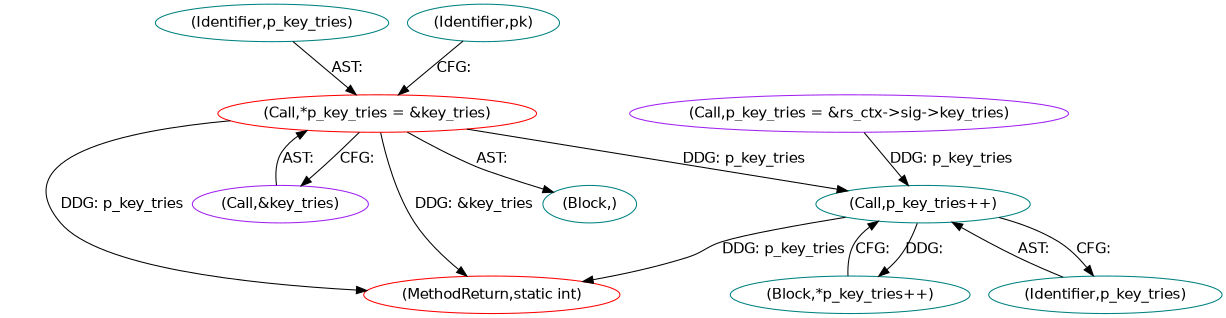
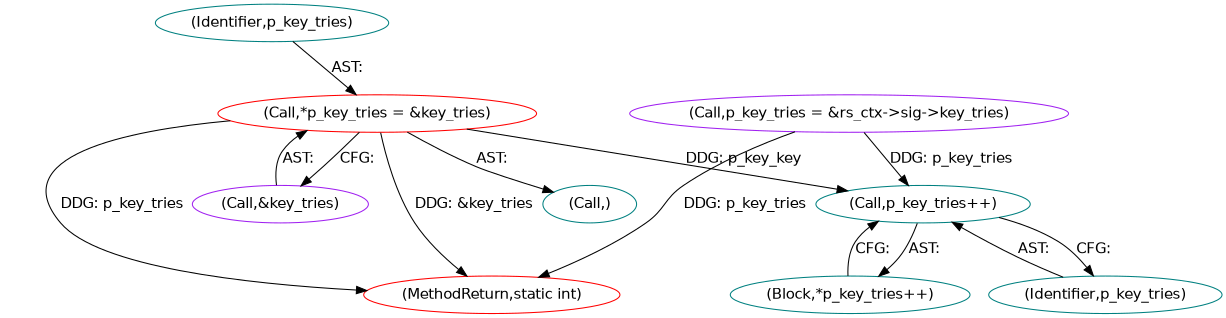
node "(Identifier,pk)": removed
edge "(Call,*p_key_tries = &key_tries)" -> "(Call,p_key_tries++)": label "DDG: p_key_tries" -> "DDG: p_key_key"
node "(Block,)": label "(Block,)" -> "(Call,)"
edge "(Call,p_key_tries++)" -> "(MethodReturn,static int)": now "(Call,p_key_tries = &rs_ctx->sig->key_tries)" -> "(MethodReturn,static int)"
edge "(Call,p_key_tries++)" -> "(Block,*p_key_tries++)": label "DDG: " -> "AST: "
